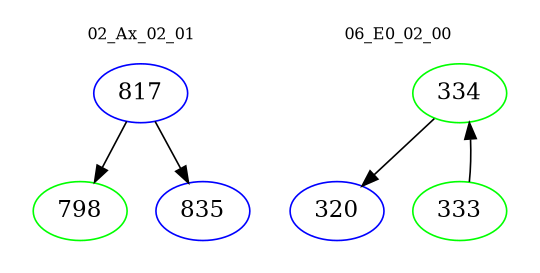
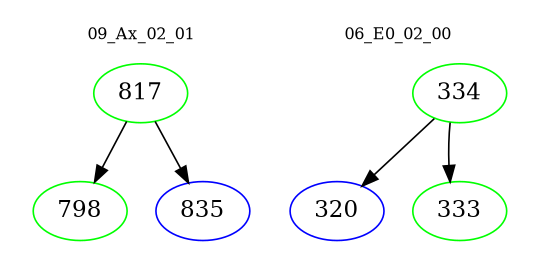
cluster "02_Ax_02_01": label "02_Ax_02_01" -> "09_Ax_02_01"
node "817": color blue -> green
edge "333" -> "334": reversed
